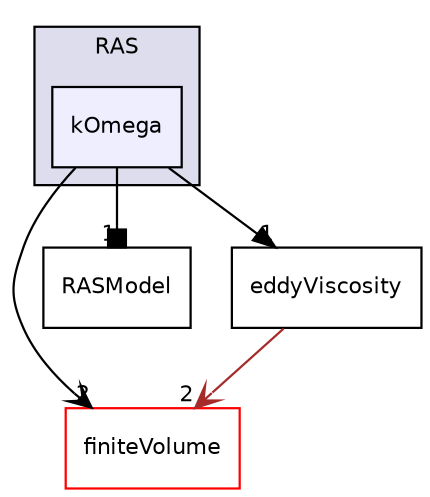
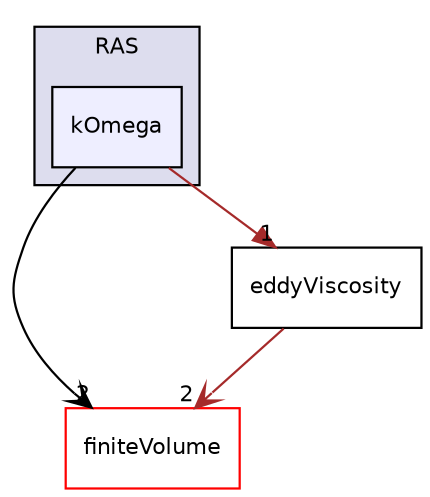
edge "kOmega" -> "eddyViscosity": color black -> brown
node "RASModel": removed
